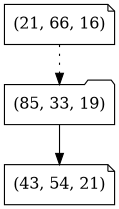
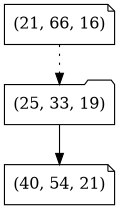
node "(85, 33, 19)": label "(85, 33, 19)" -> "(25, 33, 19)"
node "(43, 54, 21)": label "(43, 54, 21)" -> "(40, 54, 21)"
